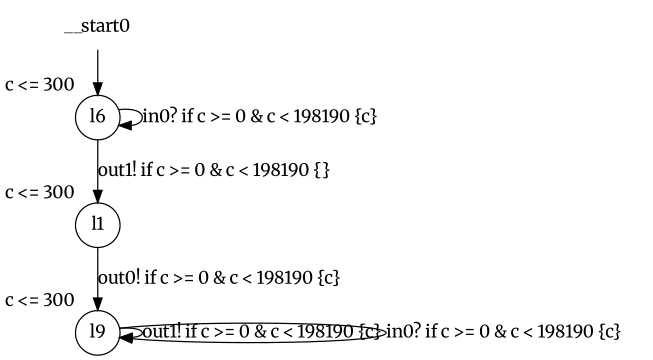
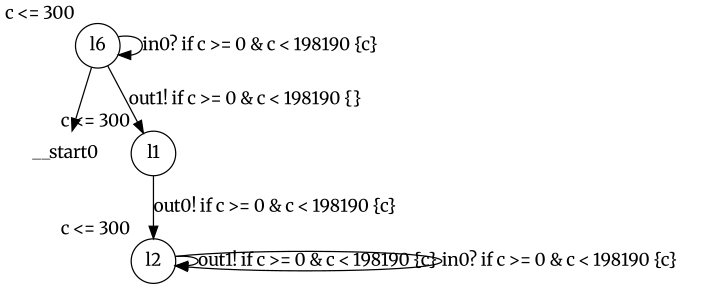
edge "__start0" -> "l6 c <= 300": reversed
node "l9 c <= 300": label "l9 c <= 300" -> "l2 c <= 300"
